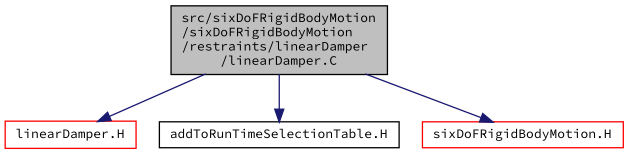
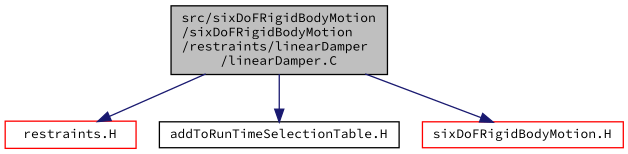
node "linearDamper.H": label "linearDamper.H" -> "restraints.H"
